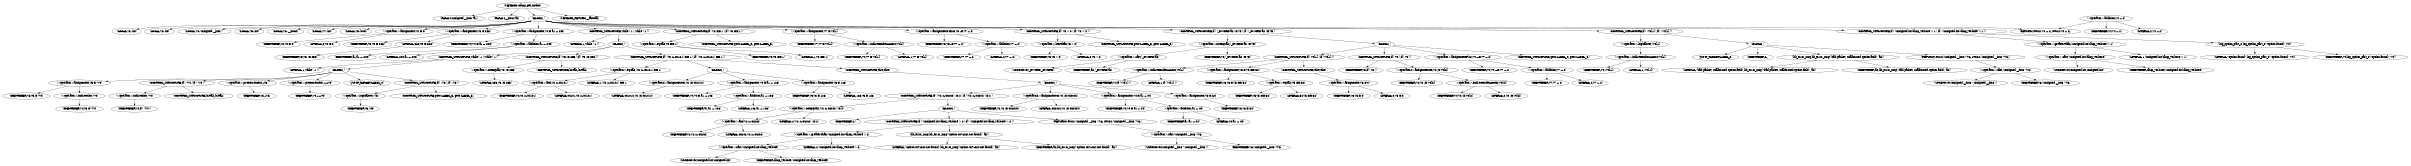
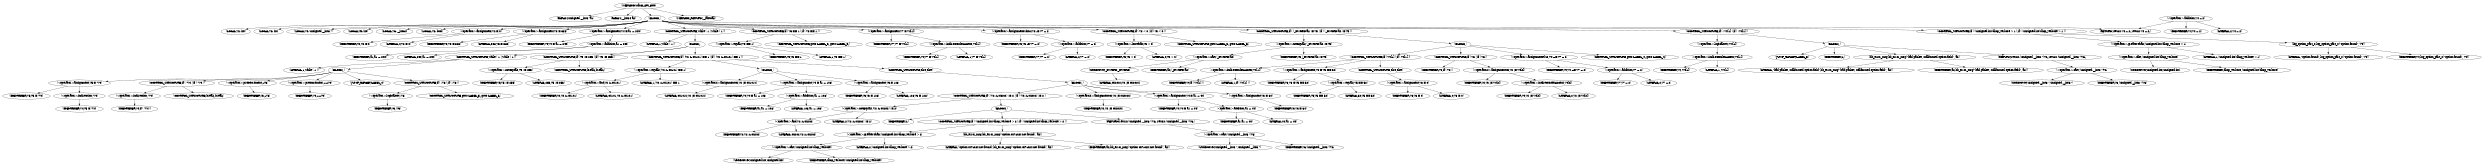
node "(METHOD,udhcp_get_option)": label "(METHOD,udhcp_get_option)" -> "(METHOD,udhcp_get_goto)"
node "(LOCAL,v7: int)": removed
edge "(LITERAL,388,v3 = 388)" -> "(IDENTIFIER,v5,v5 != 255)": now "(<operator>.notEquals,v5 != 255)" -> "(IDENTIFIER,v5,v5 != 255)"
edge "(<operators>.assignmentOr,v2 |= 0x202u)" -> "(LITERAL,0x202u,v2 |= 0x202u)": now "(UNKNOWN,_DWORD,_DWORD)" -> "(LITERAL,0x202u,v2 |= 0x202u)"
